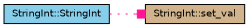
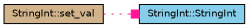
edge "StringInt::StringInt" -> "StringInt::set_val": reversed
